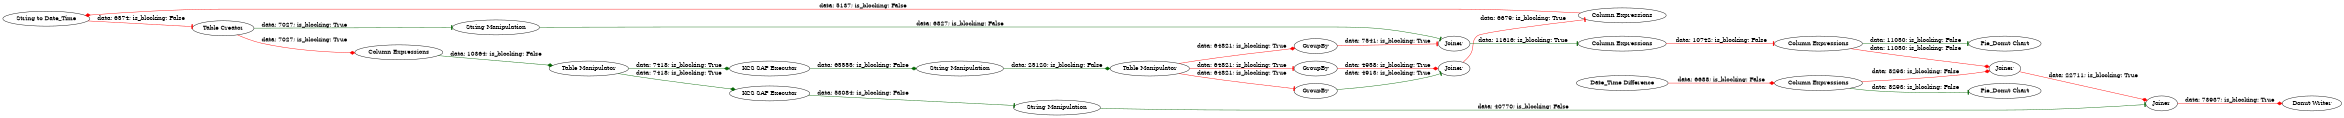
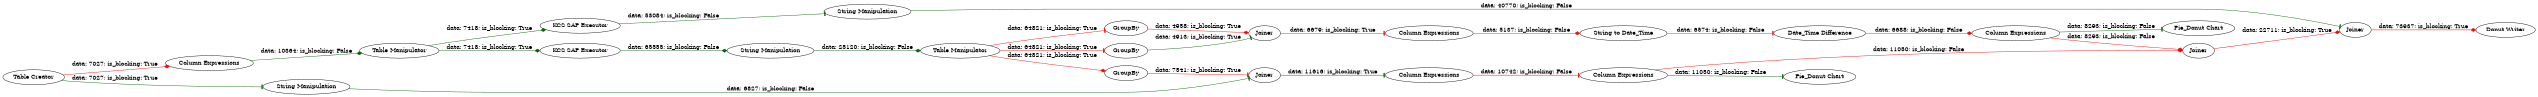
edge "String to Date_Time" -> "Table Creator": now "String to Date_Time" -> "Date_Time Difference"
